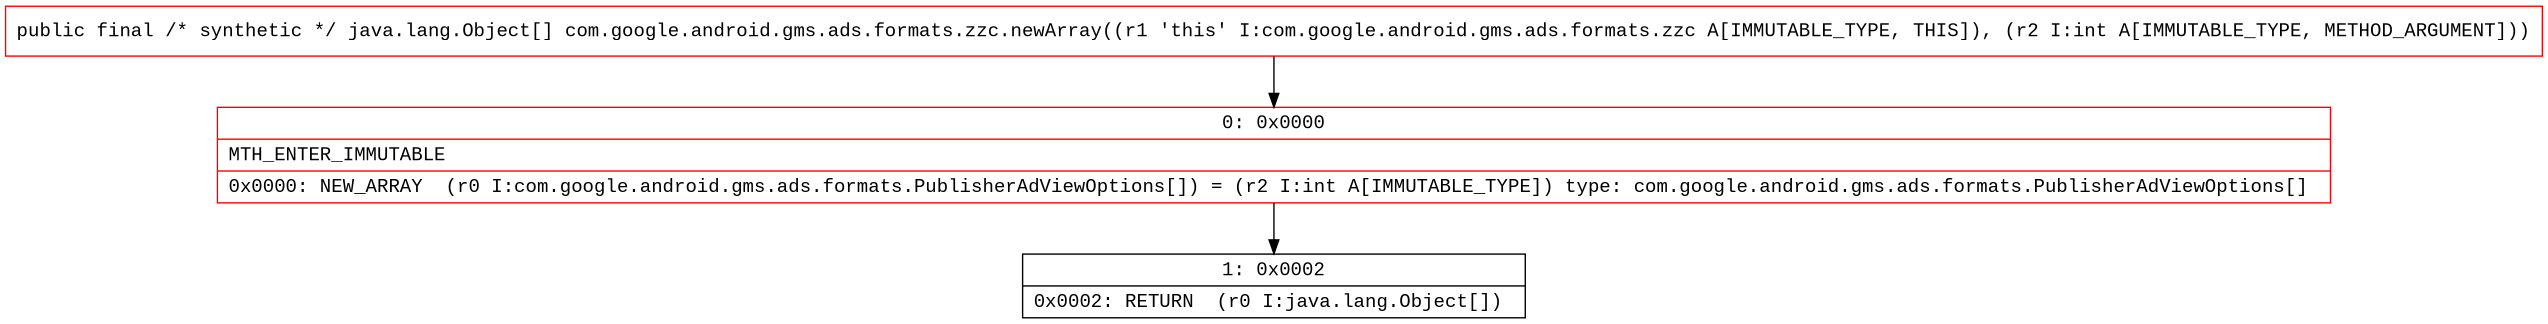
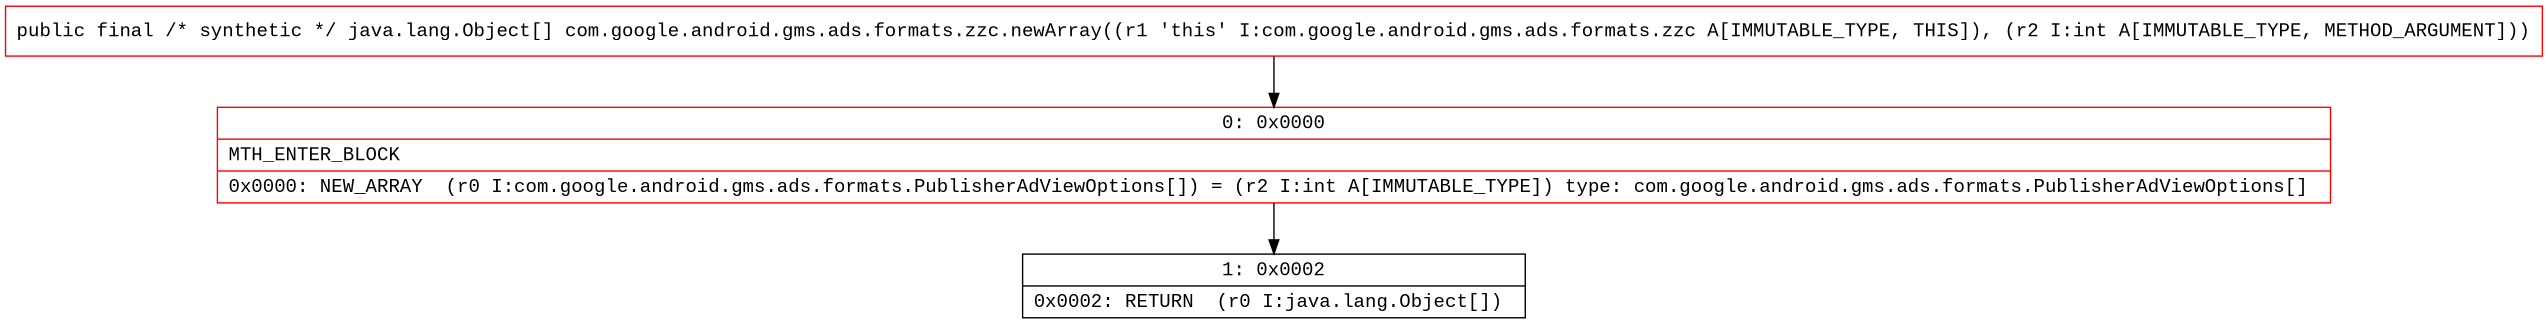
node "0: 0x0000": text "MTH_ENTER_IMMUTABLE" -> "MTH_ENTER_BLOCK"
